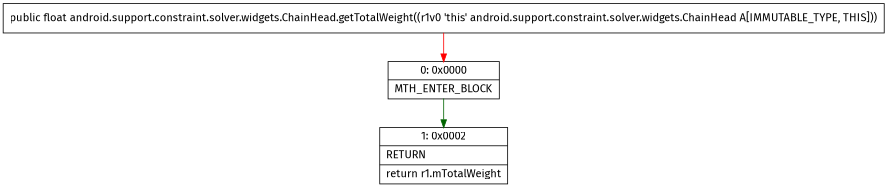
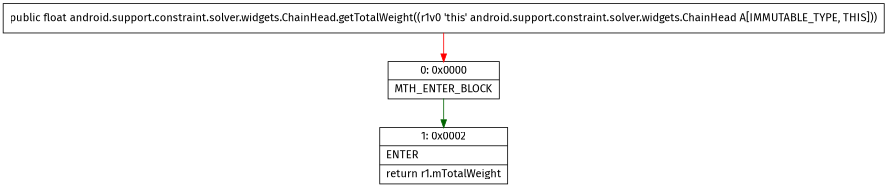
node "1: 0x0002": text "RETURN" -> "ENTER"
